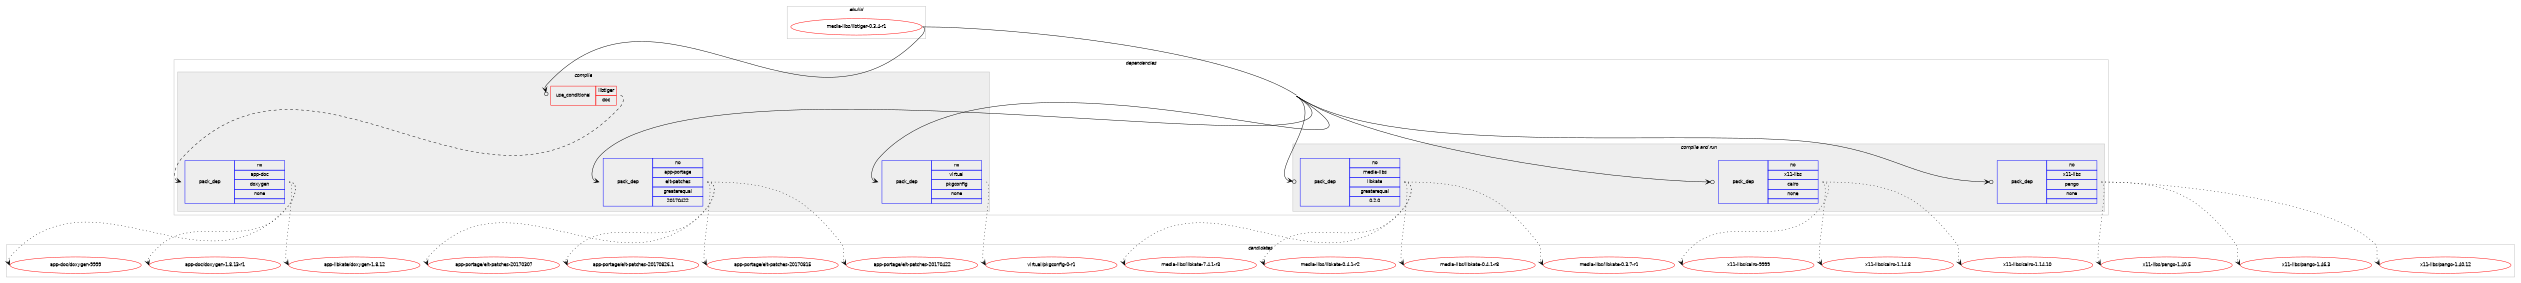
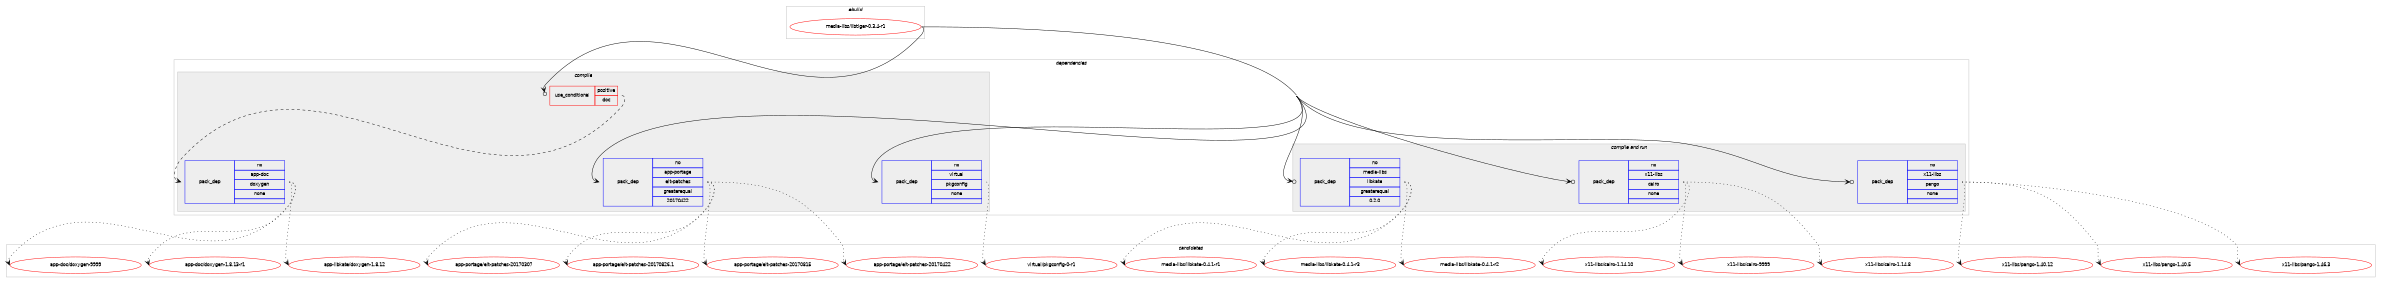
node "use_conditional": text "libtiger" -> "positive"
node "media-libs/libkate-7.4.1-r3": label "media-libs/libkate-7.4.1-r3" -> "media-libs/libkate-0.4.1-r3"
node "media-libs/libkate-0.4.1-r8": label "media-libs/libkate-0.4.1-r8" -> "media-libs/libkate-0.4.1-r1"
node "media-libs/libkate-0.3.7-r1": removed
